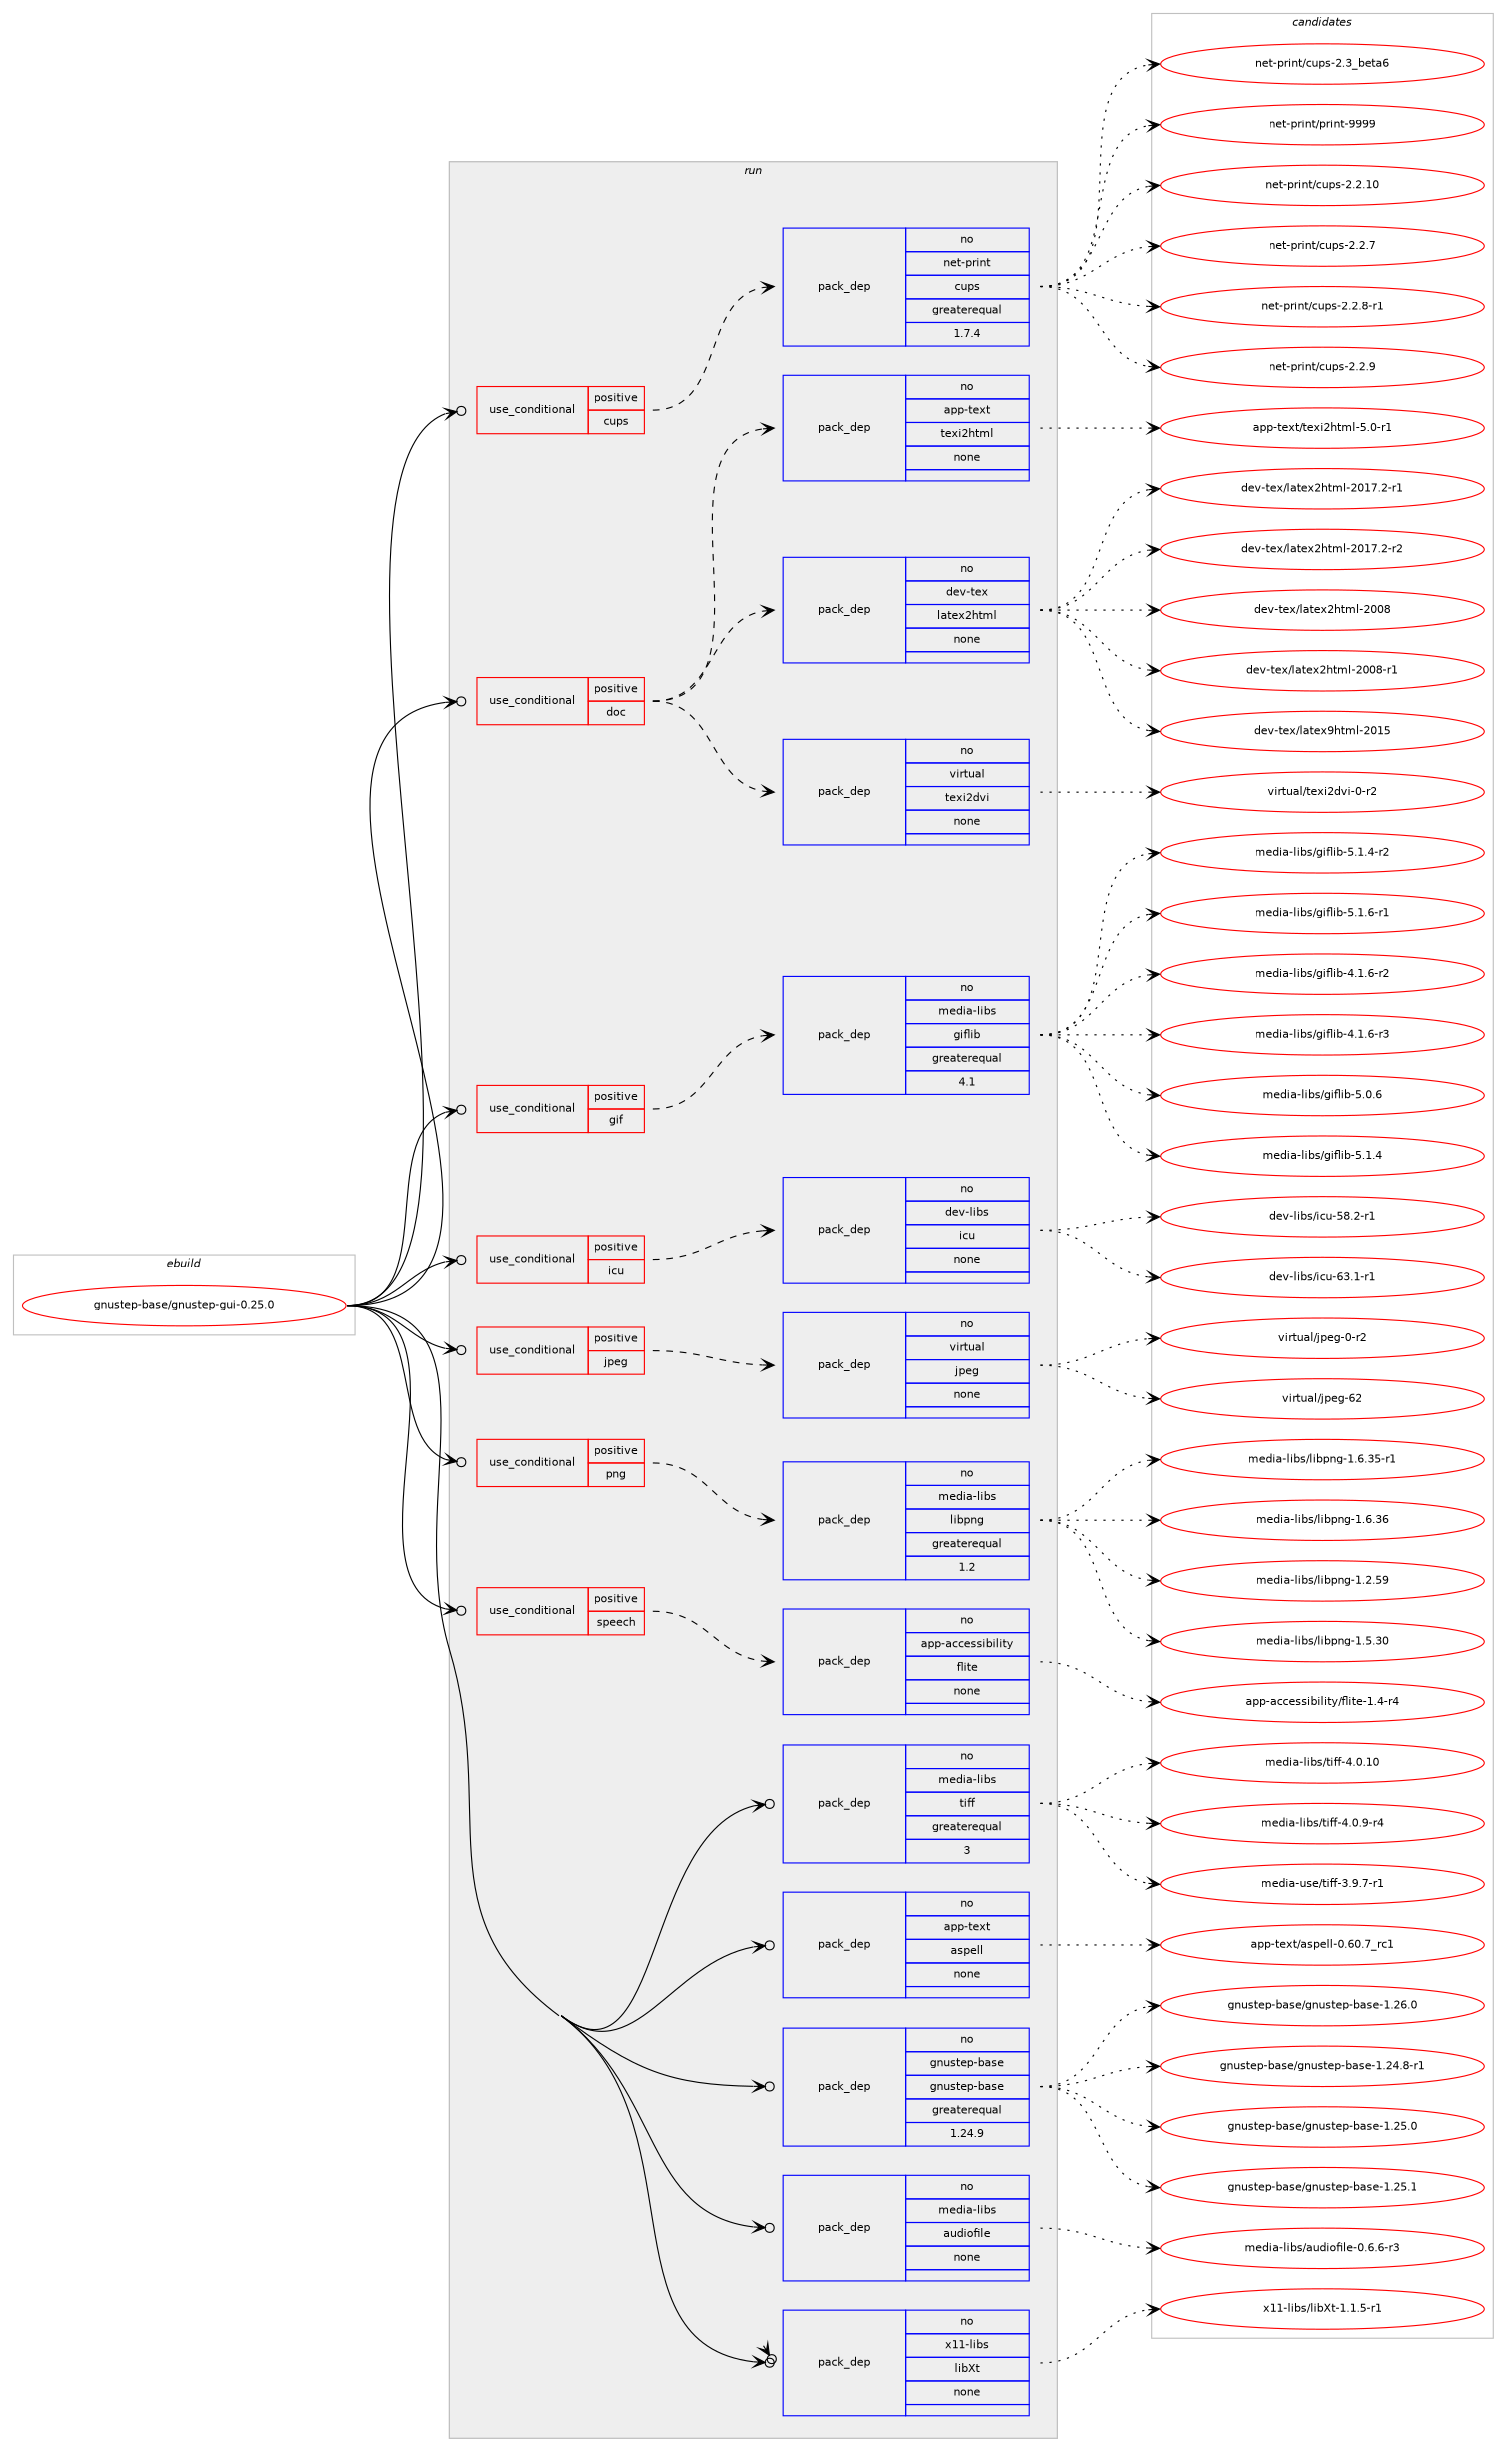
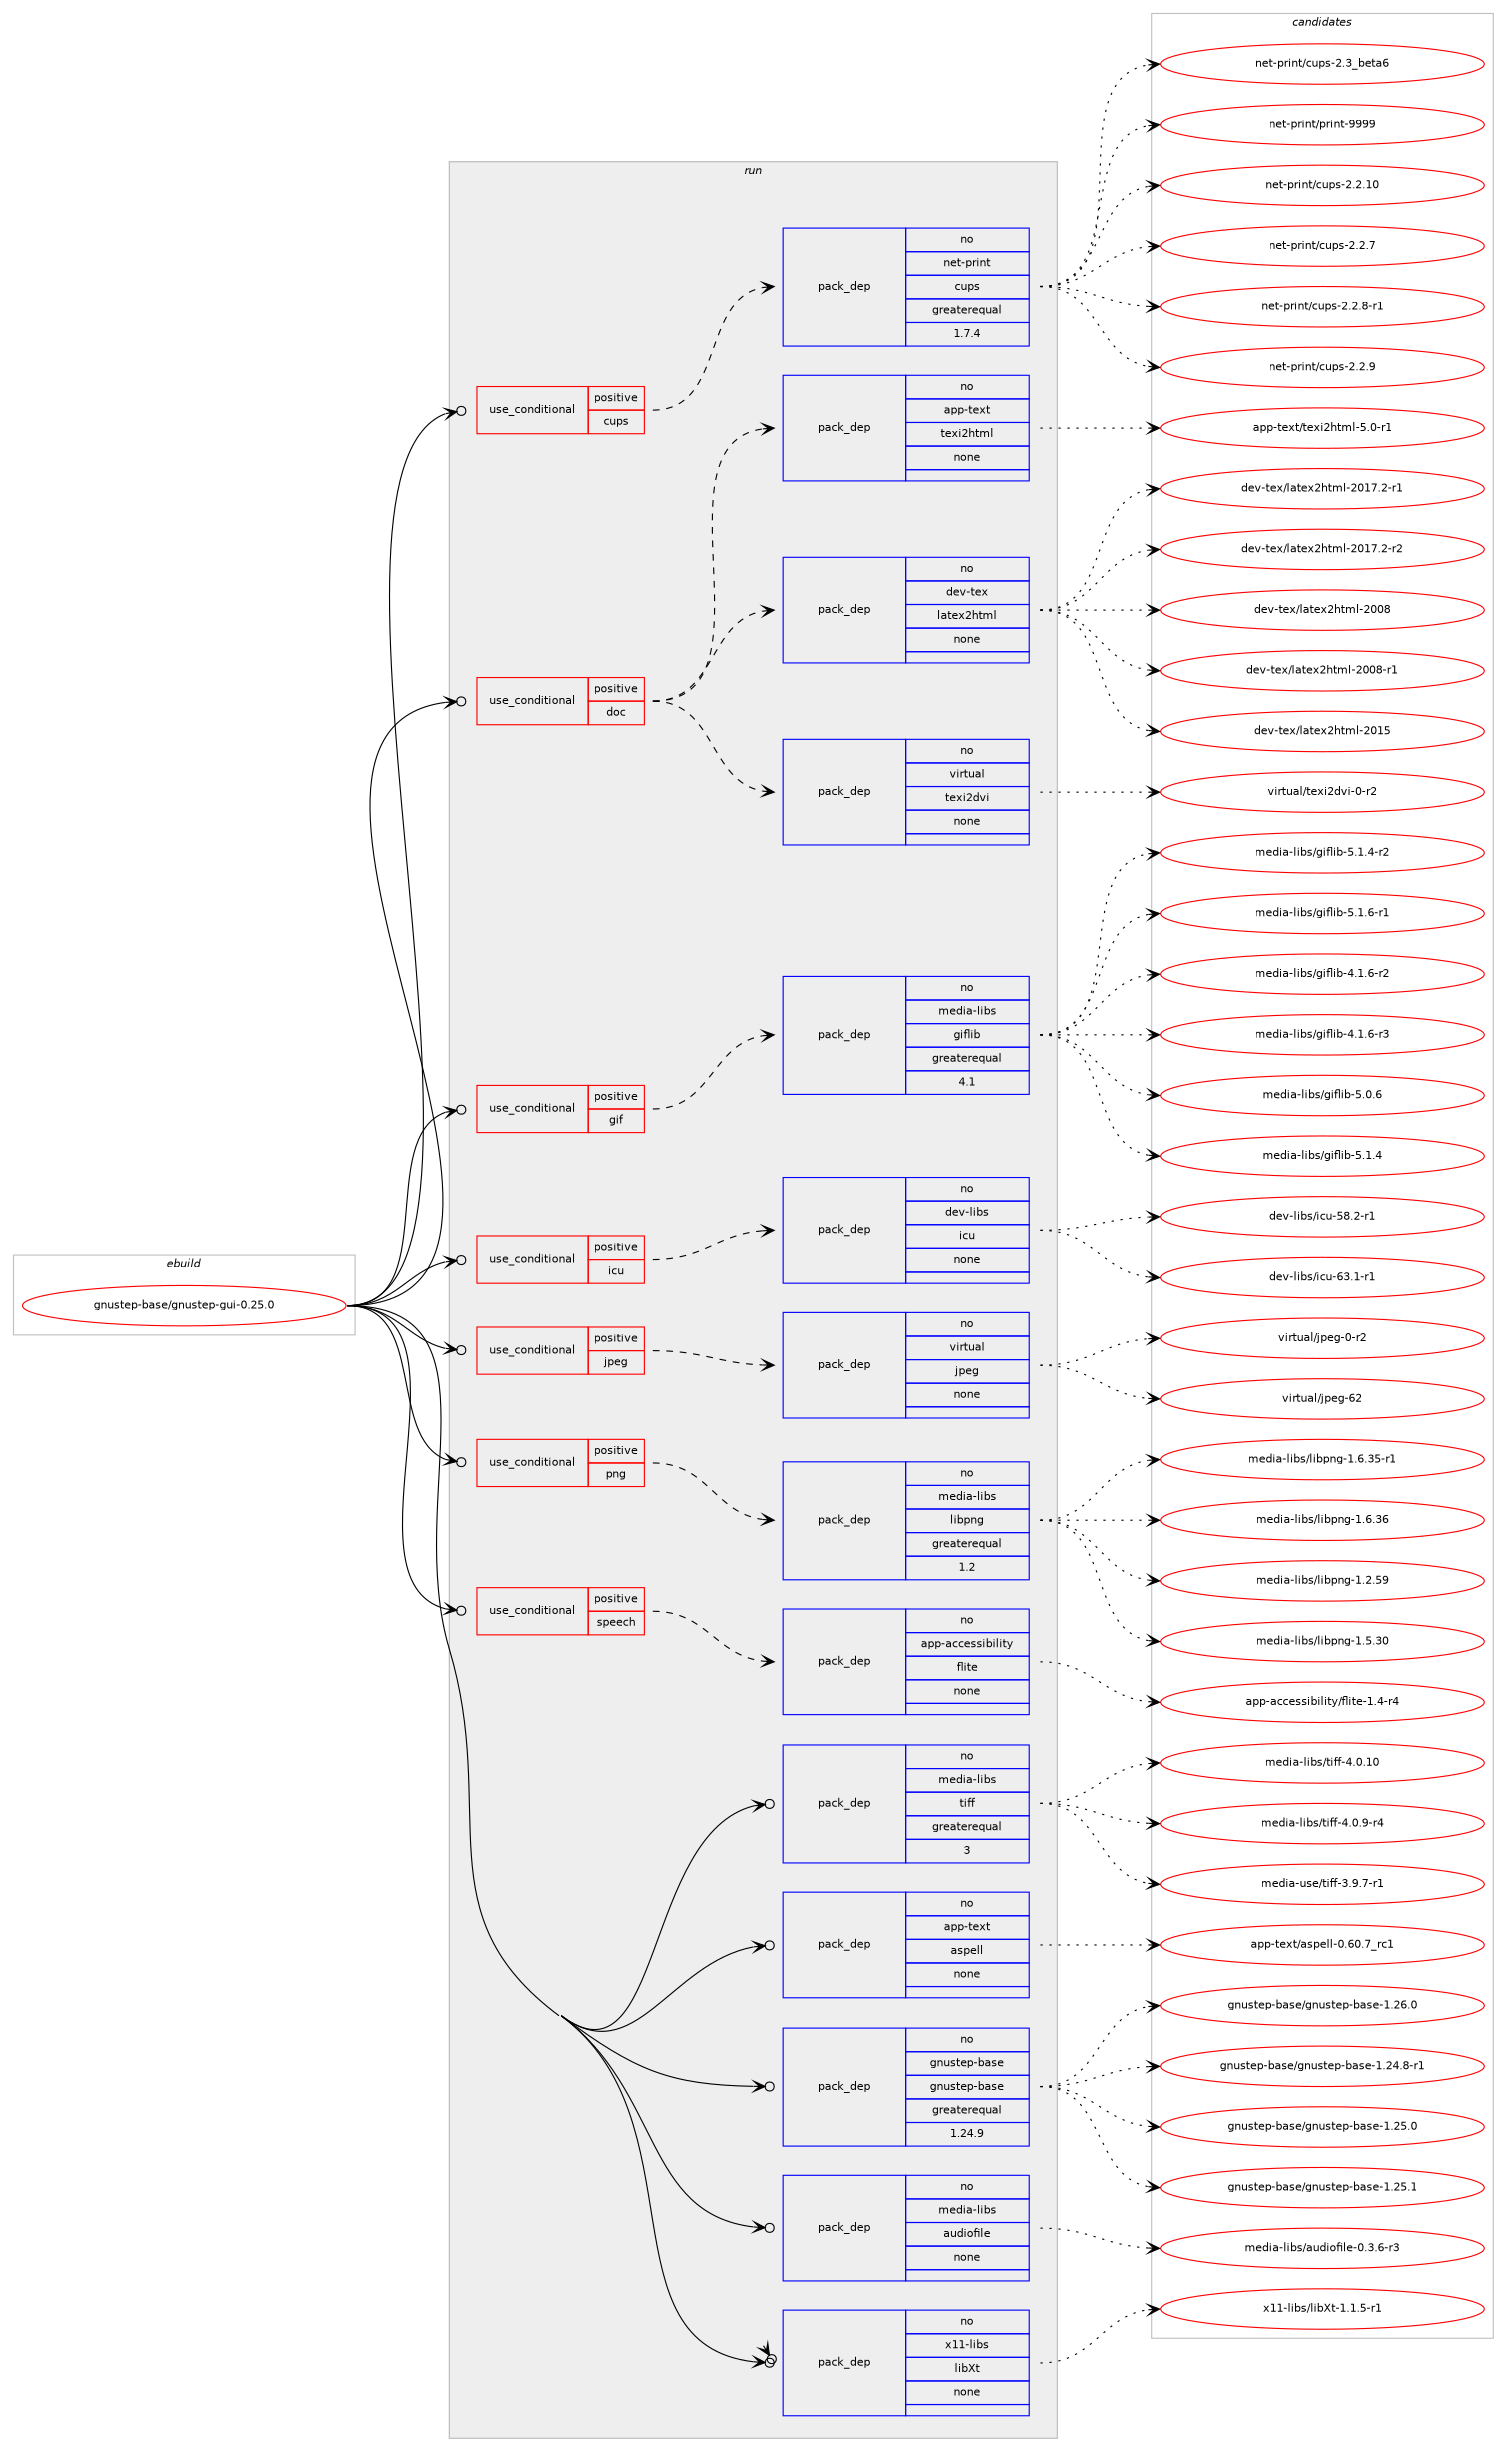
node "dev-tex/latex9html-2015": label "dev-tex/latex9html-2015" -> "dev-tex/latex2html-2015"
node "media-libs/audiofile-0.6.6-r3": label "media-libs/audiofile-0.6.6-r3" -> "media-libs/audiofile-0.3.6-r3"
